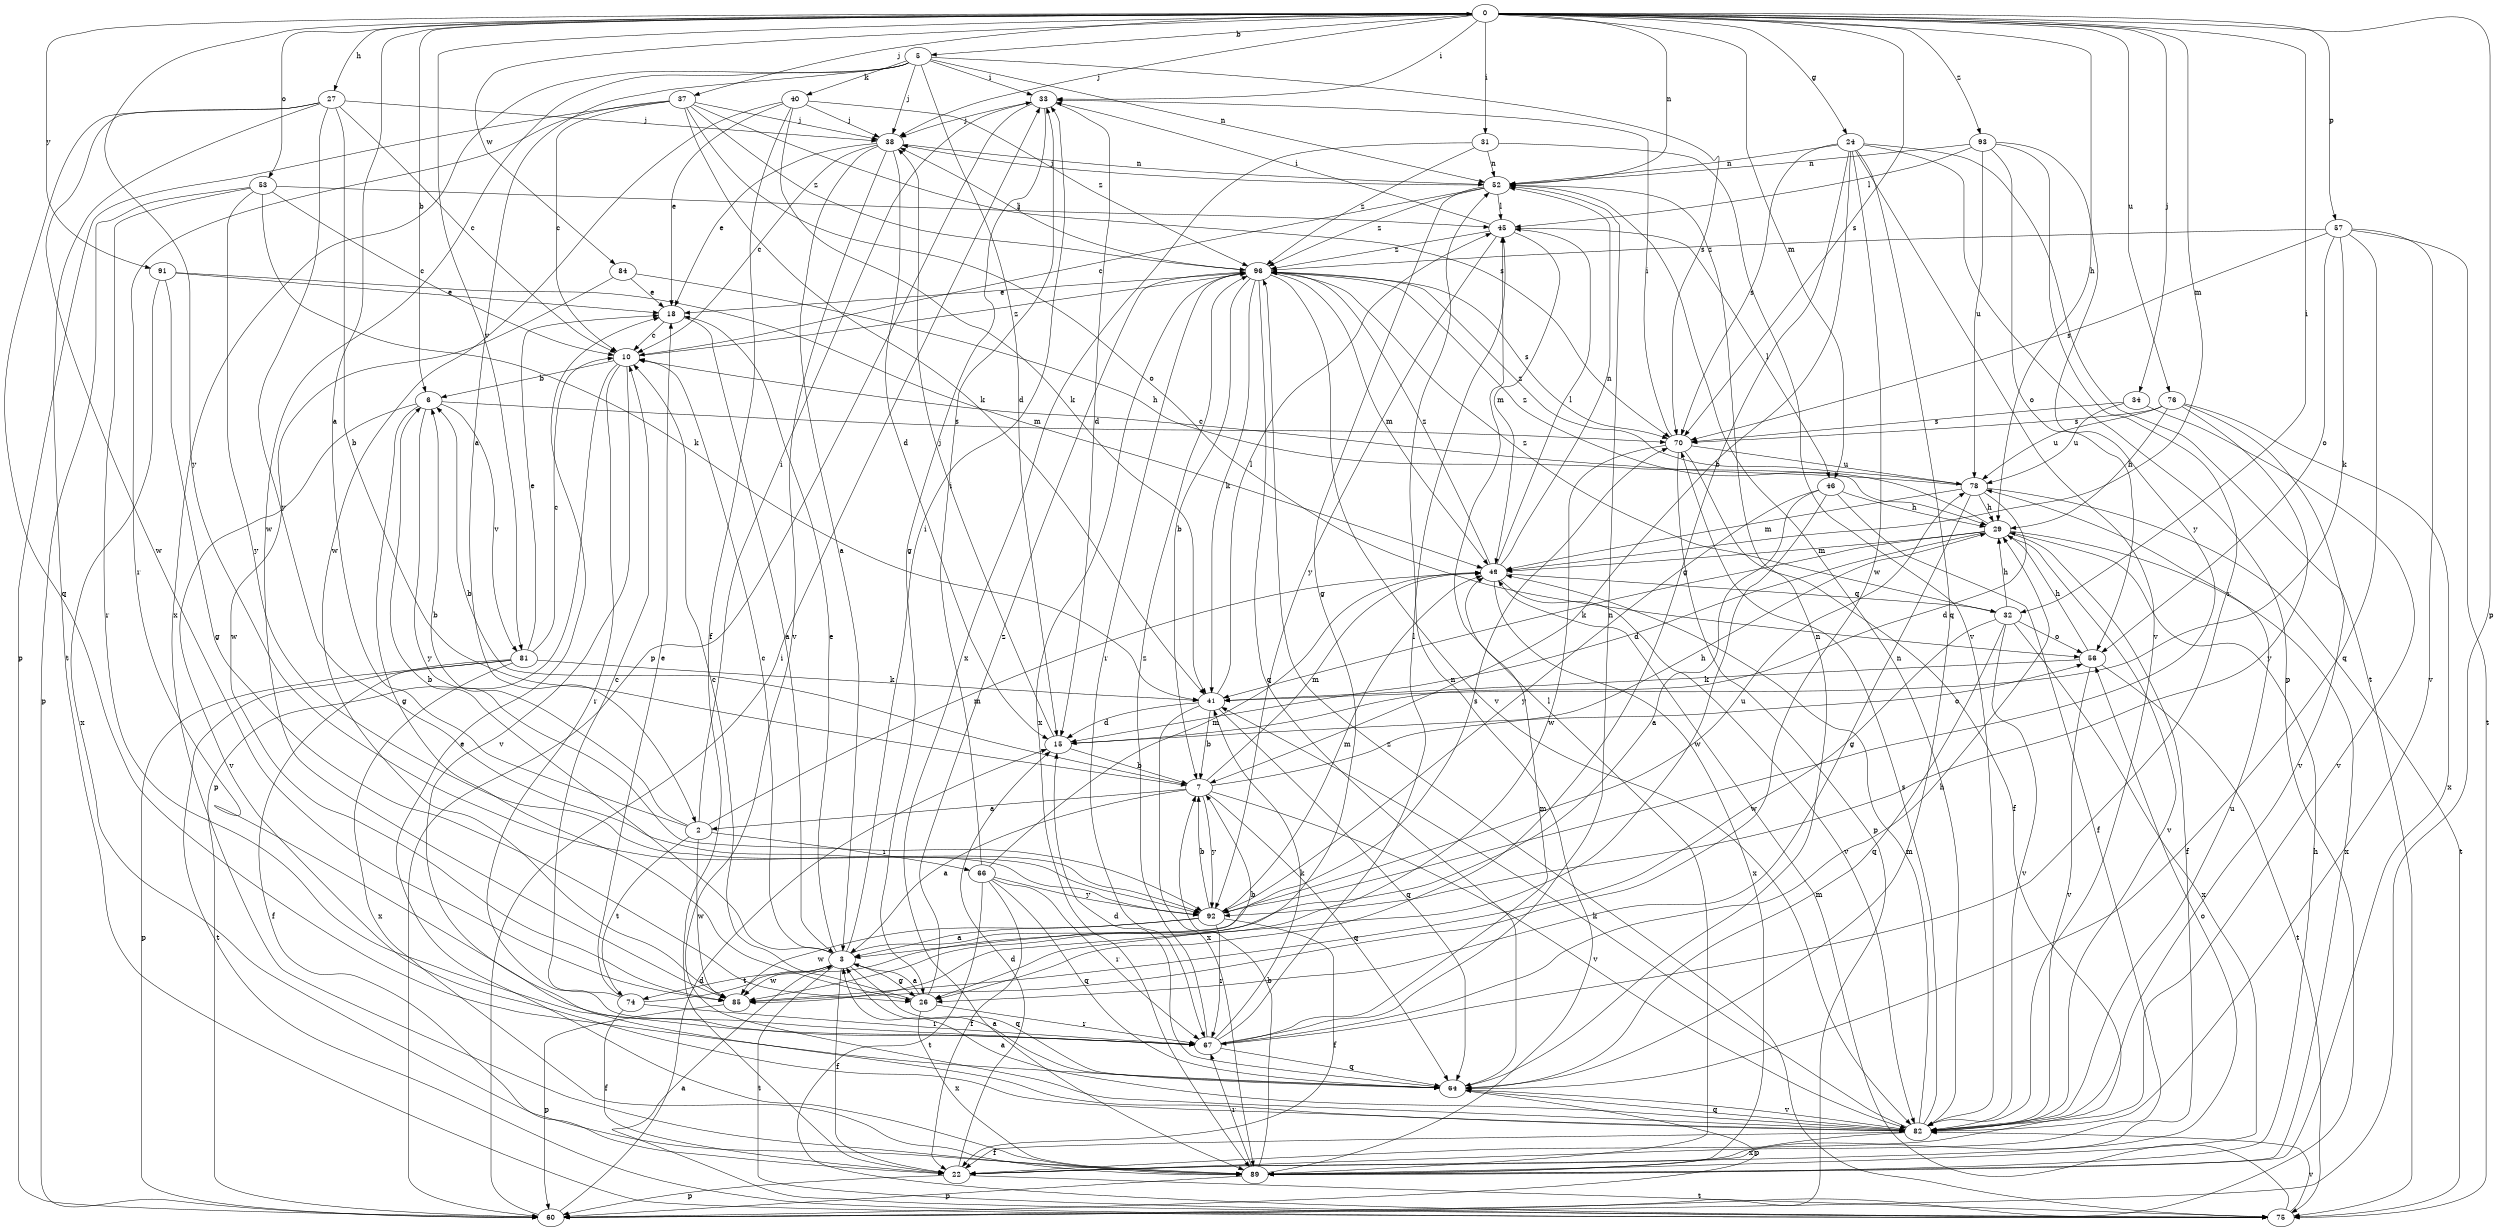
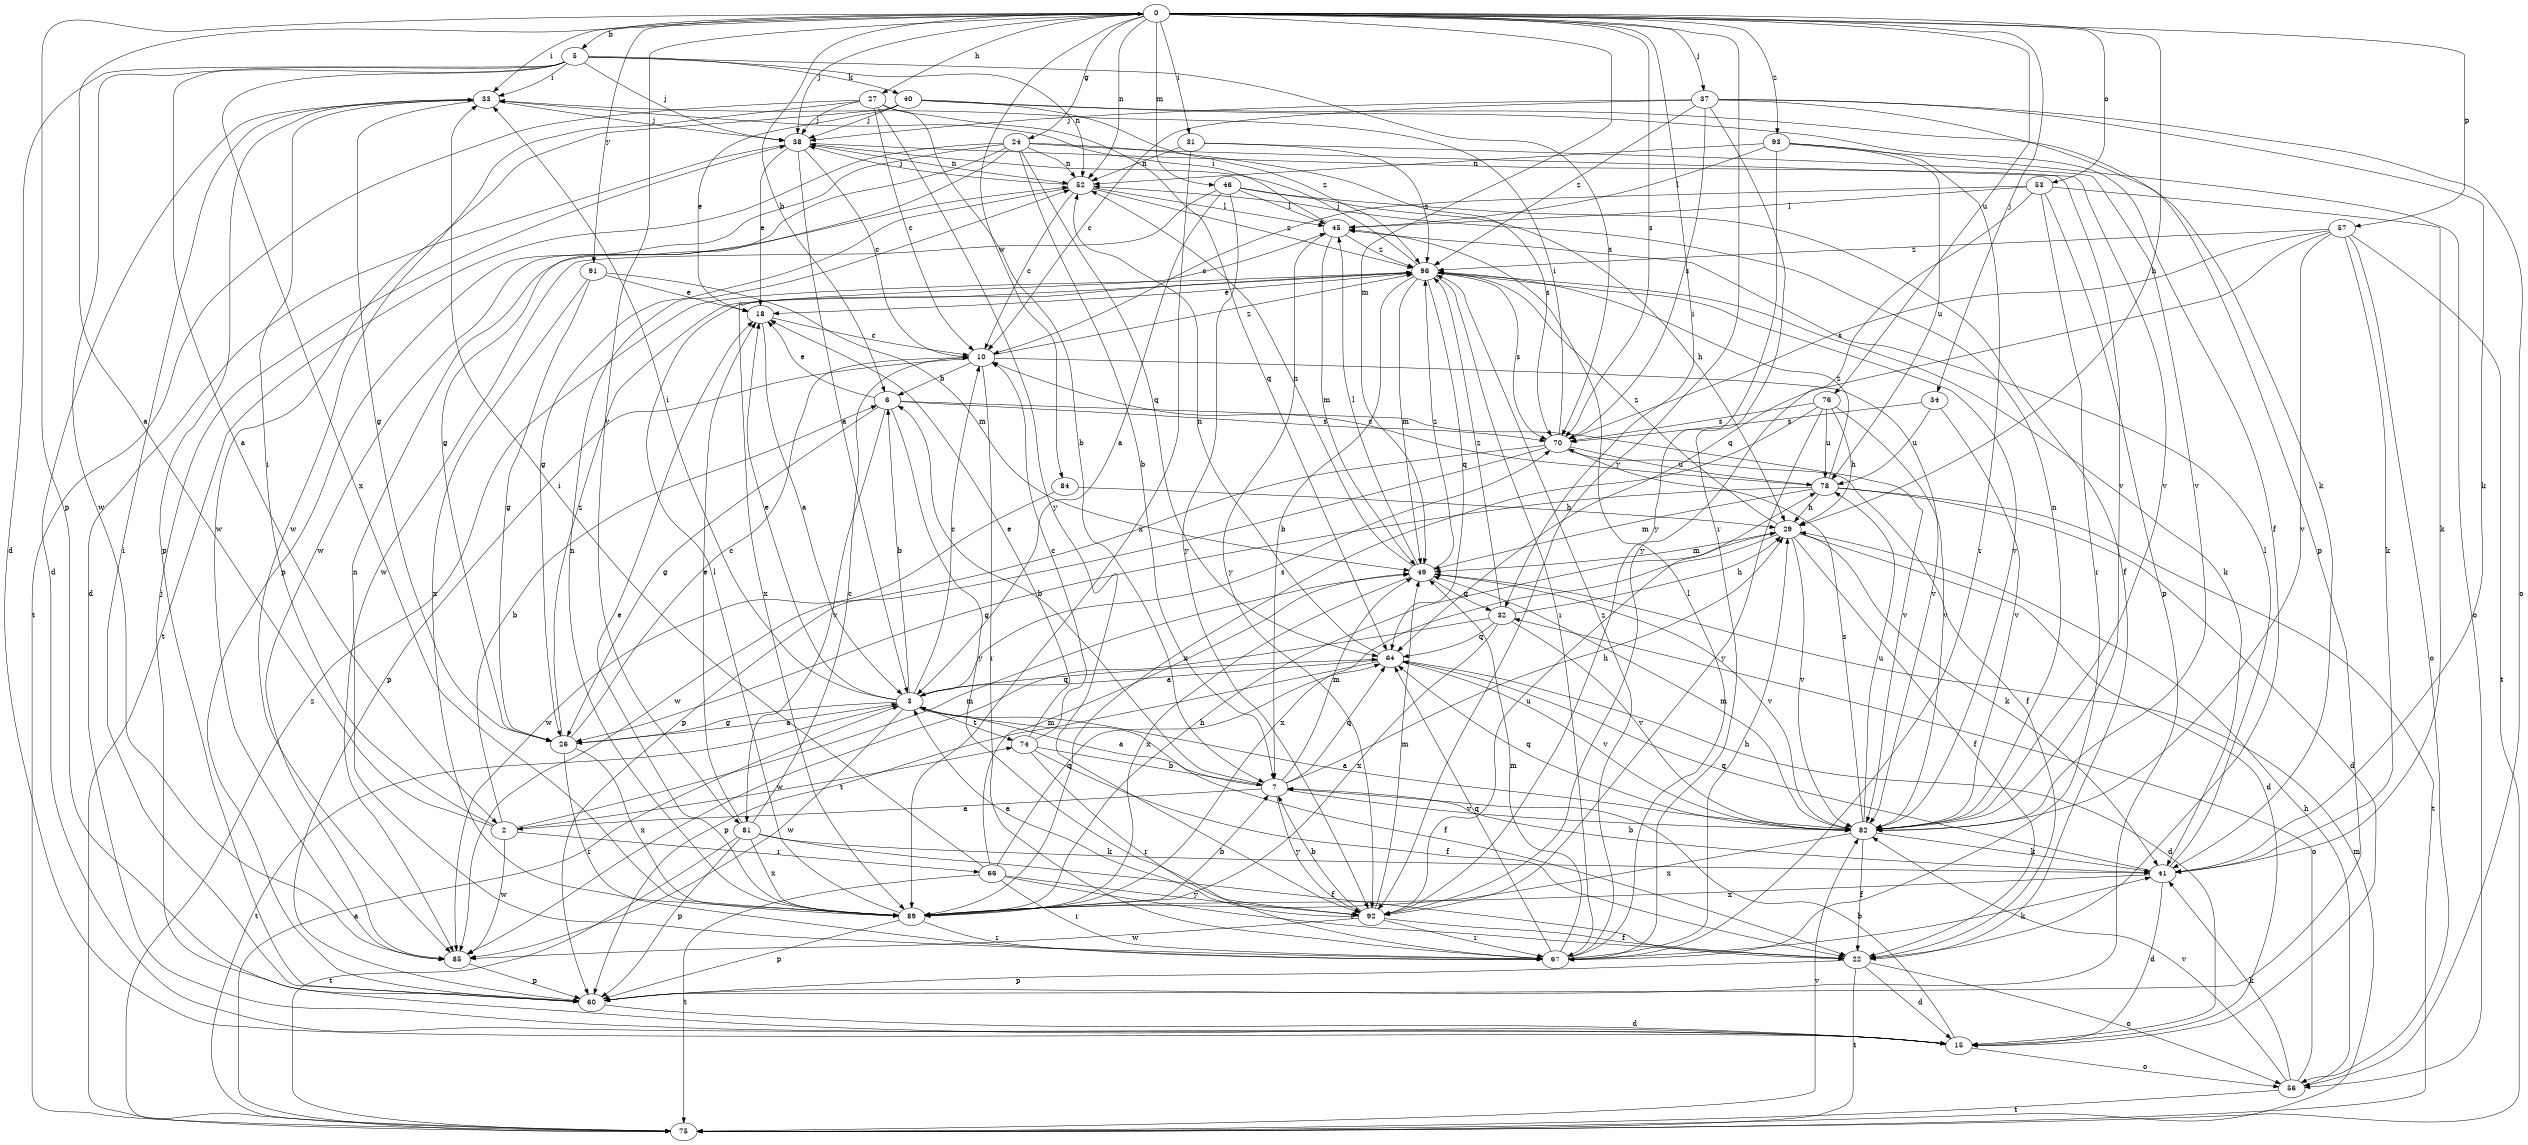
edge "45" -> "46": reversed
edge "84" -> "18": now "6" -> "18"
edge "32" -> "56": reversed
